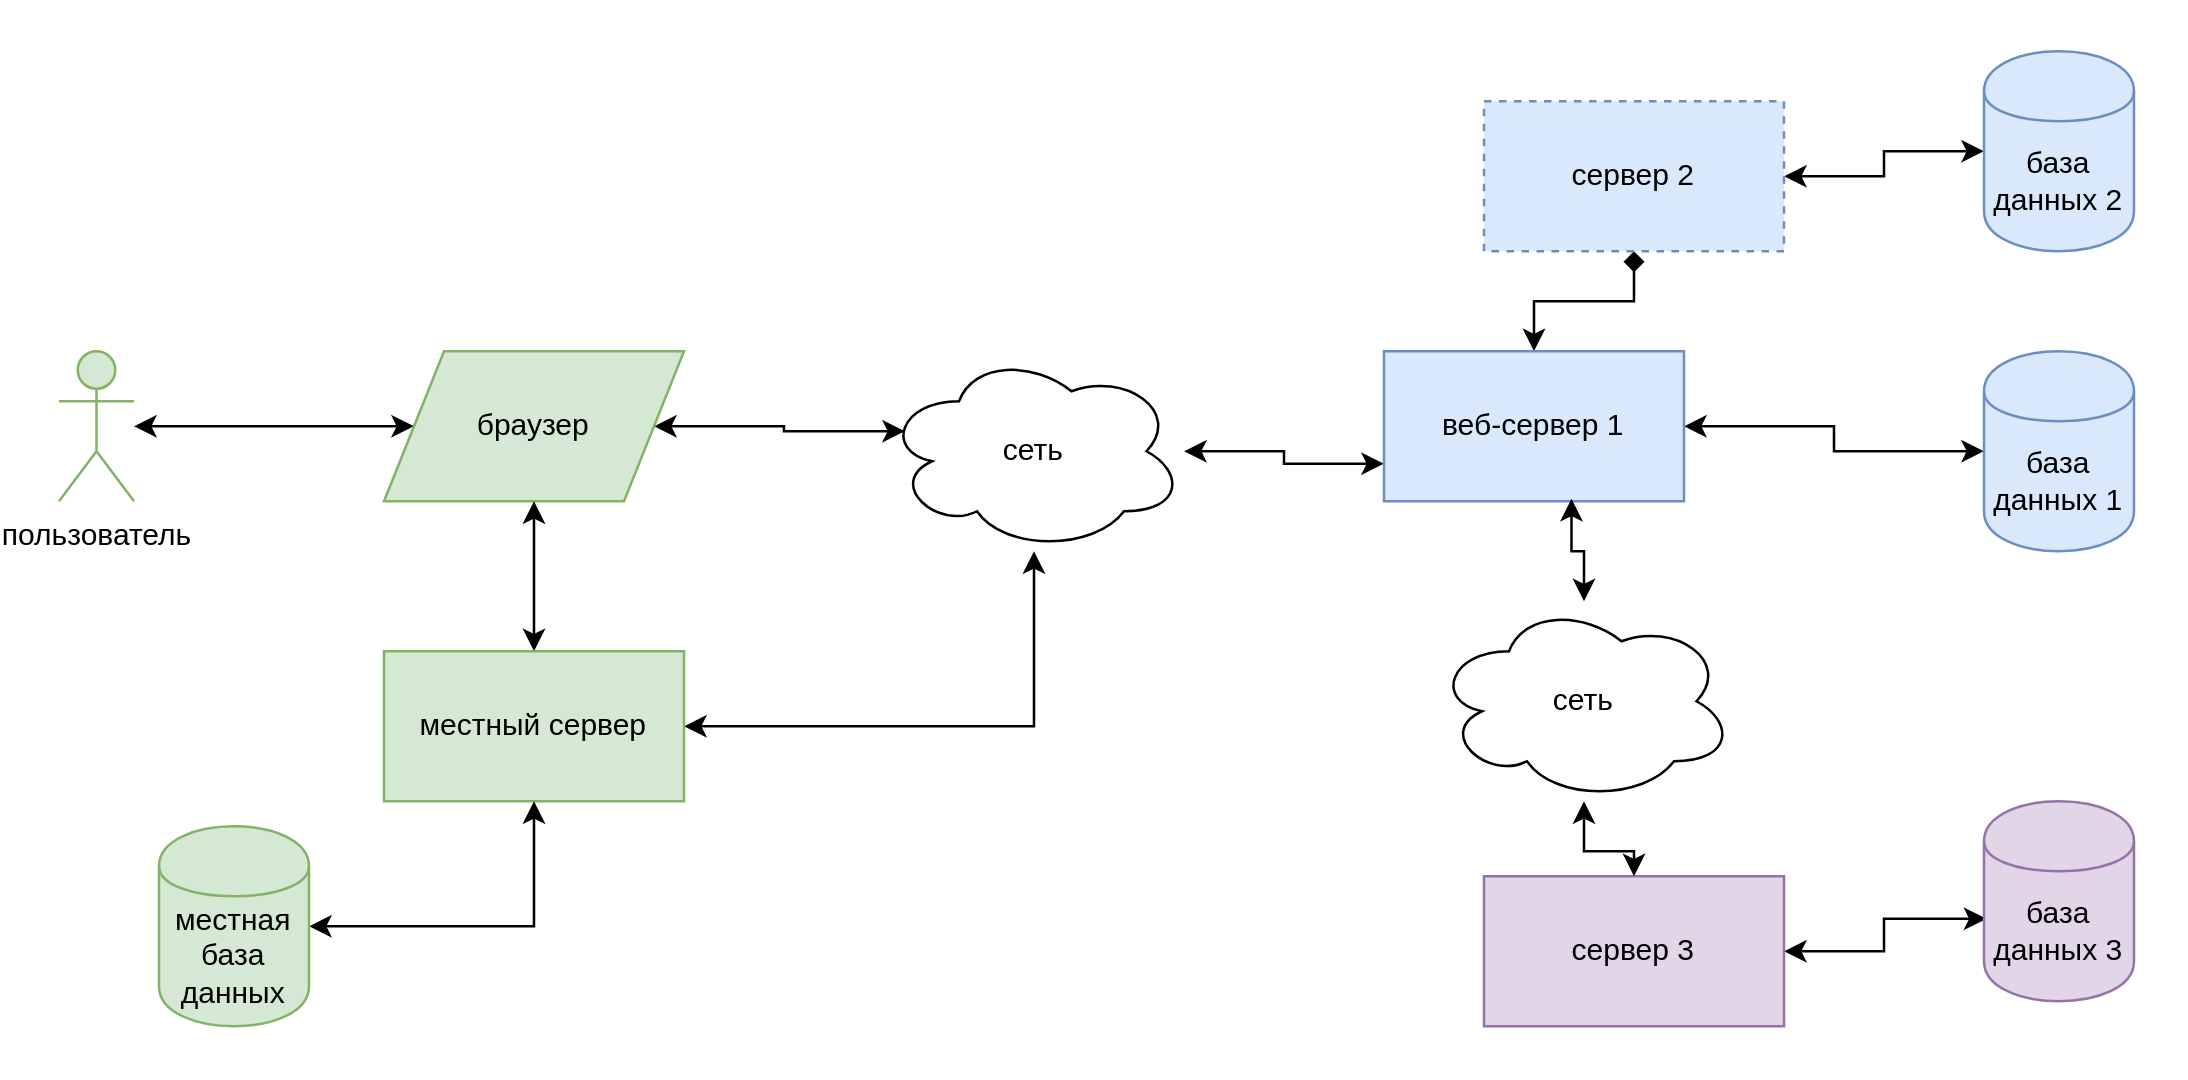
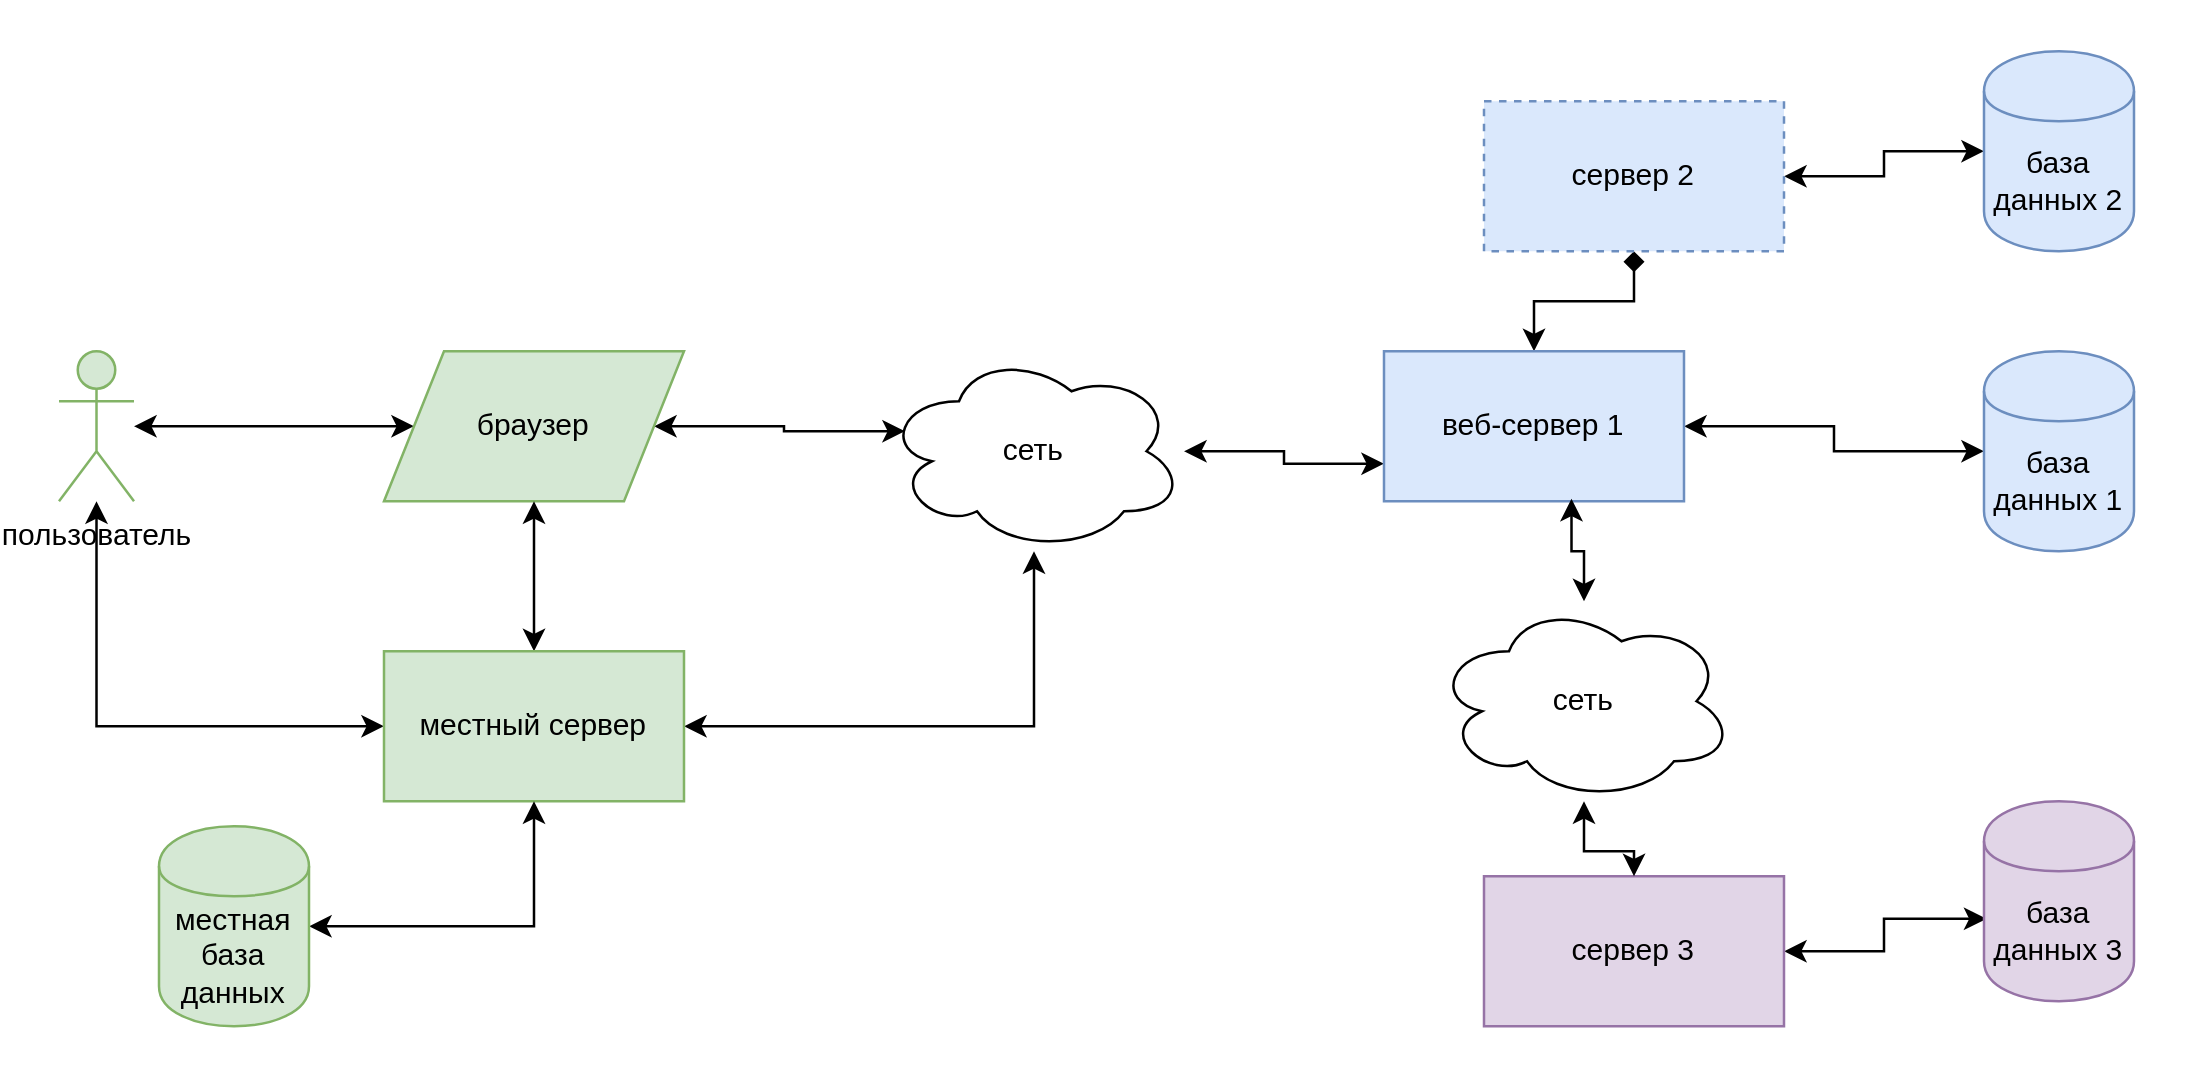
edge "пользователь" -- "местный сервер": added
